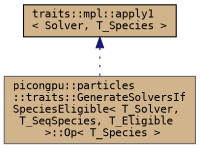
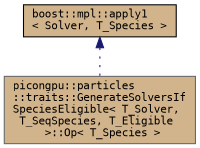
node "traits::mpl::apply1 < Solver, T_Species >": label "traits::mpl::apply1 < Solver, T_Species >" -> "boost::mpl::apply1 < Solver, T_Species >"
